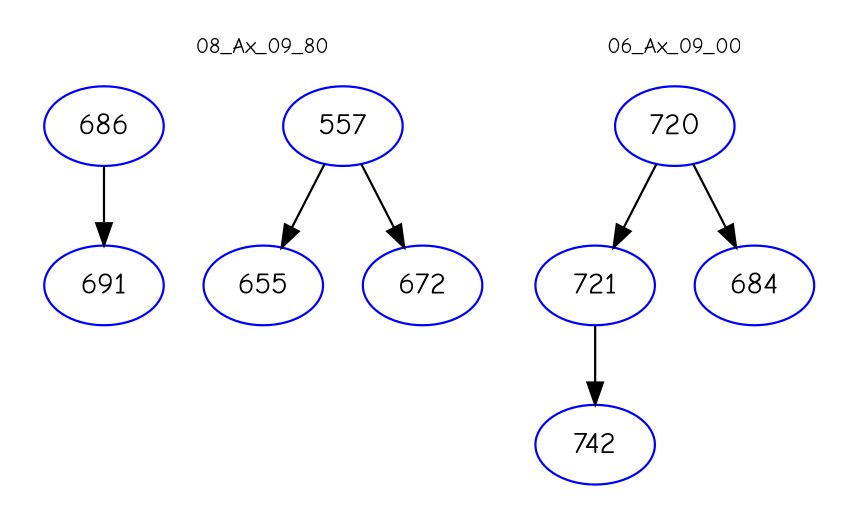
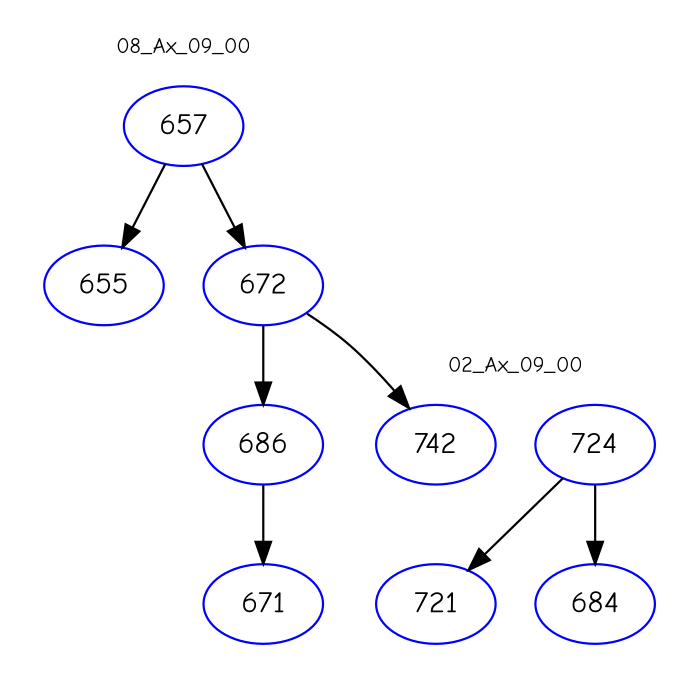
cluster "08_Ax_09_80": label "08_Ax_09_80" -> "08_Ax_09_00"
cluster "06_Ax_09_00": label "06_Ax_09_00" -> "02_Ax_09_00"
node "557": label "557" -> "657"
node "720": label "720" -> "724"
node "691": label "691" -> "671"
edge "672" -> "686": added
edge "721" -> "742": now "672" -> "742"
